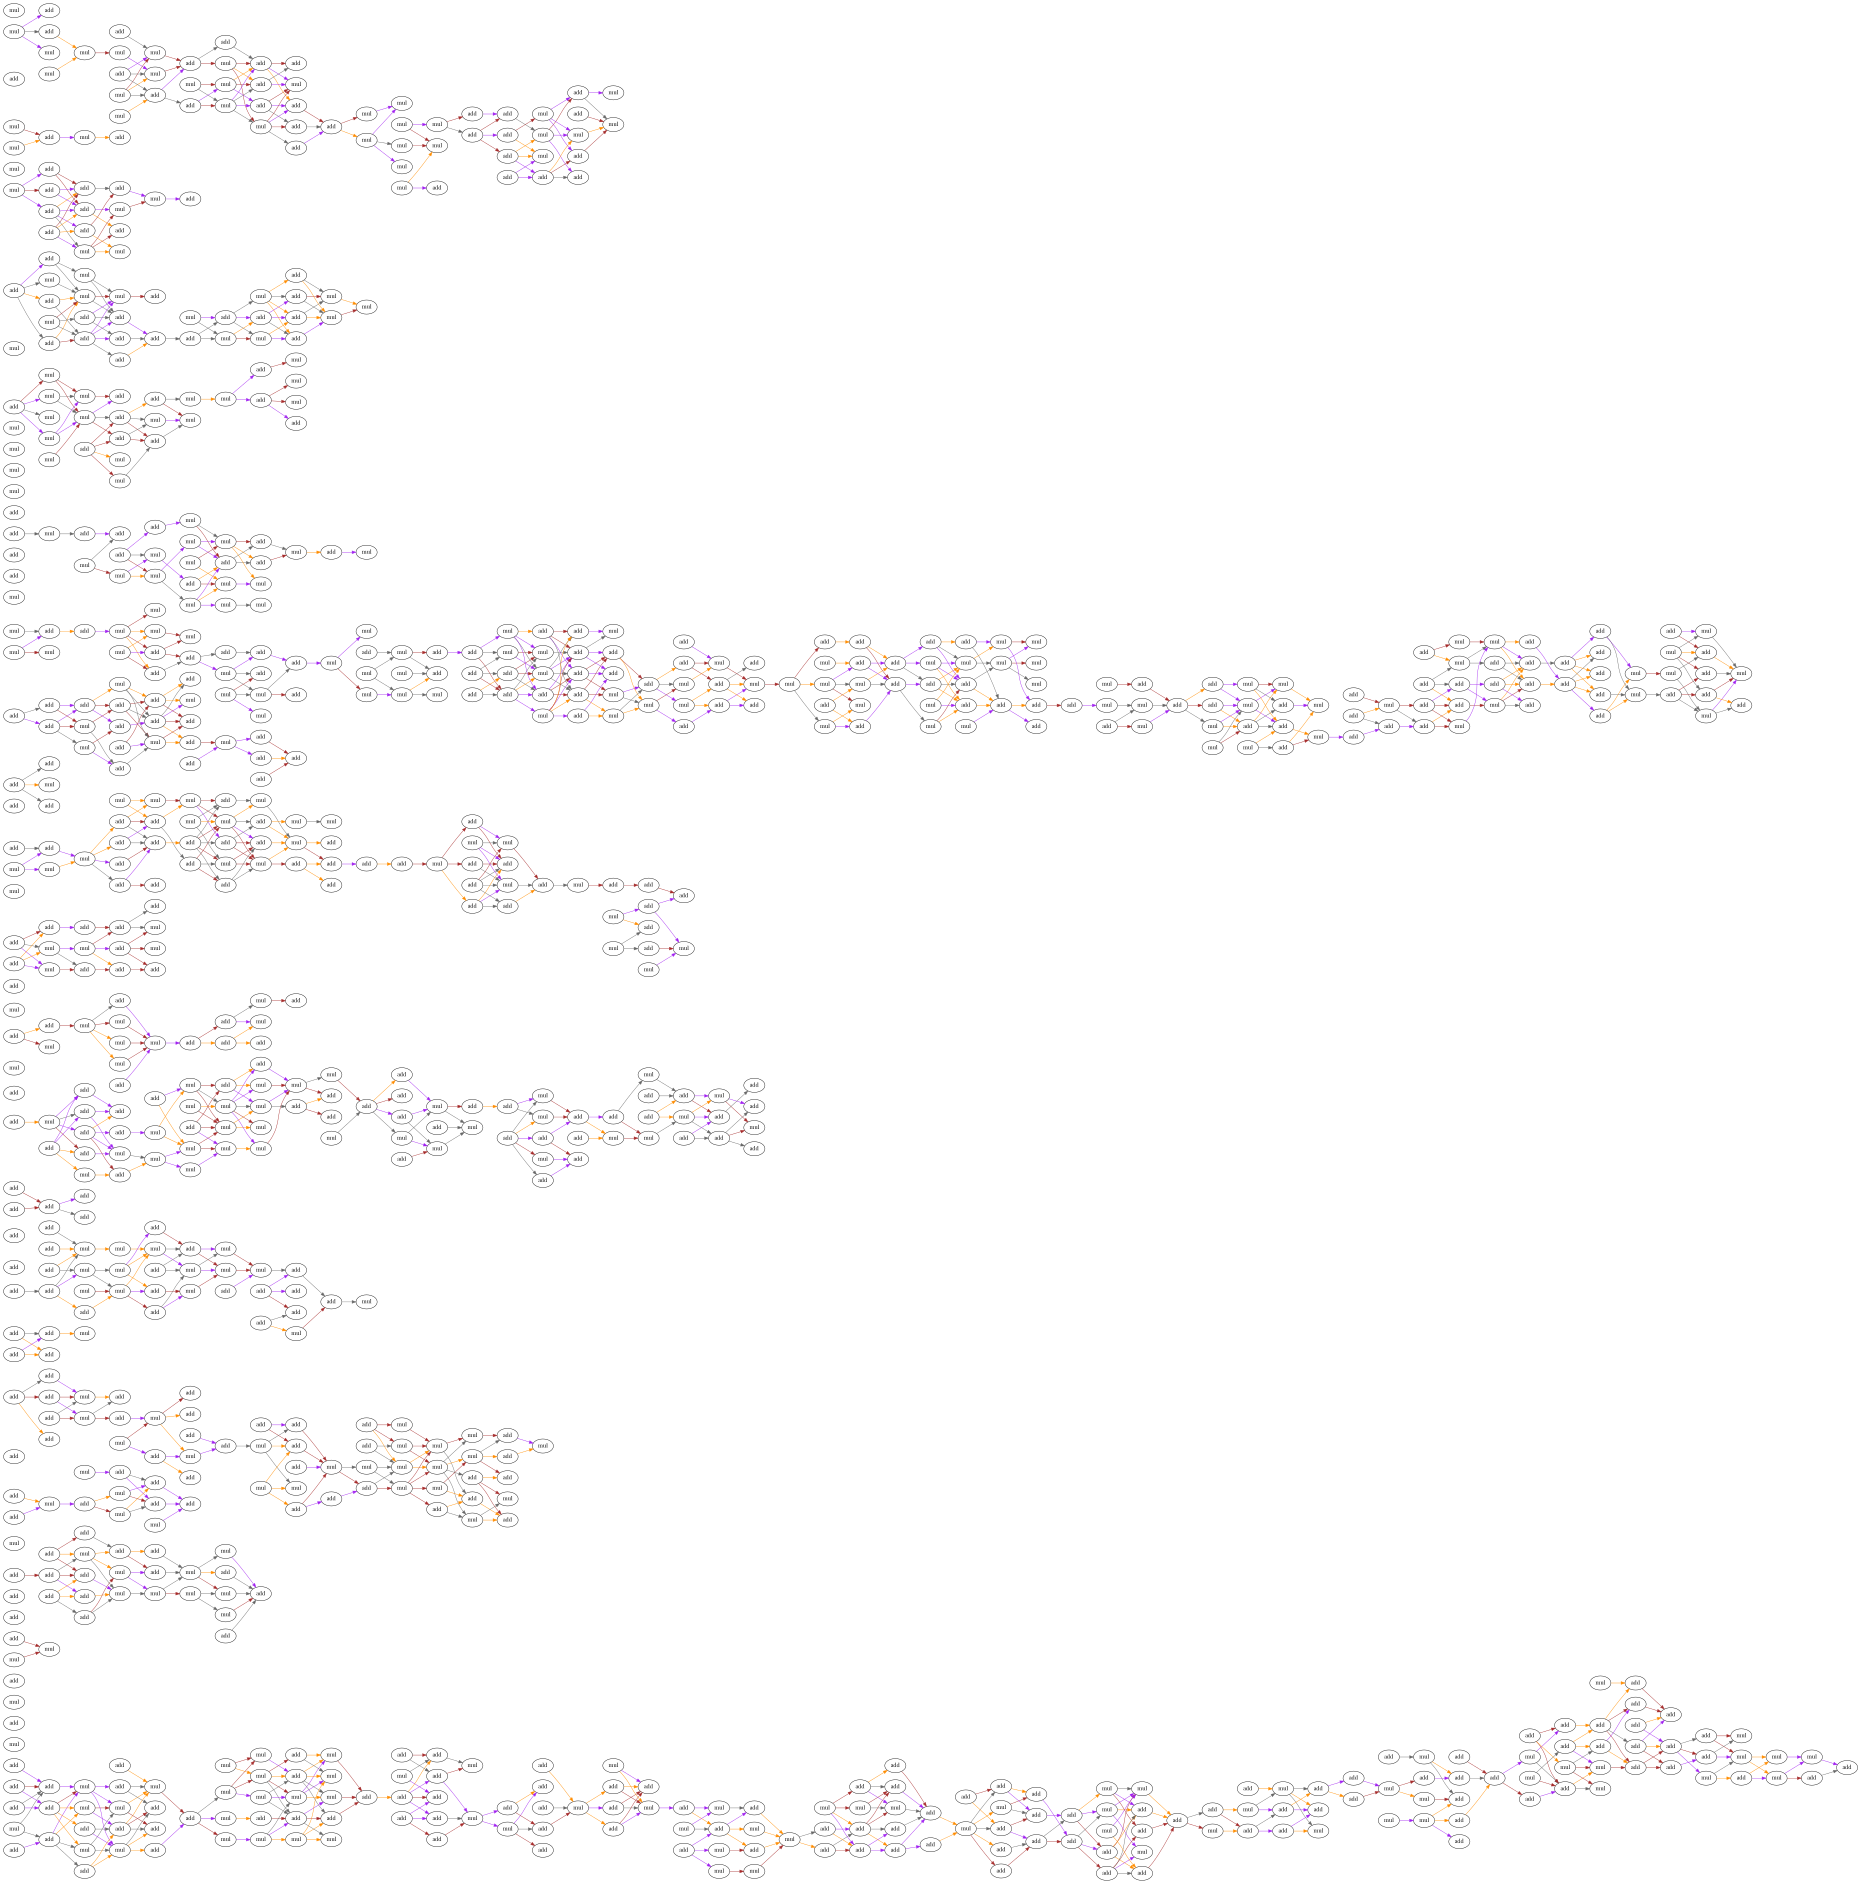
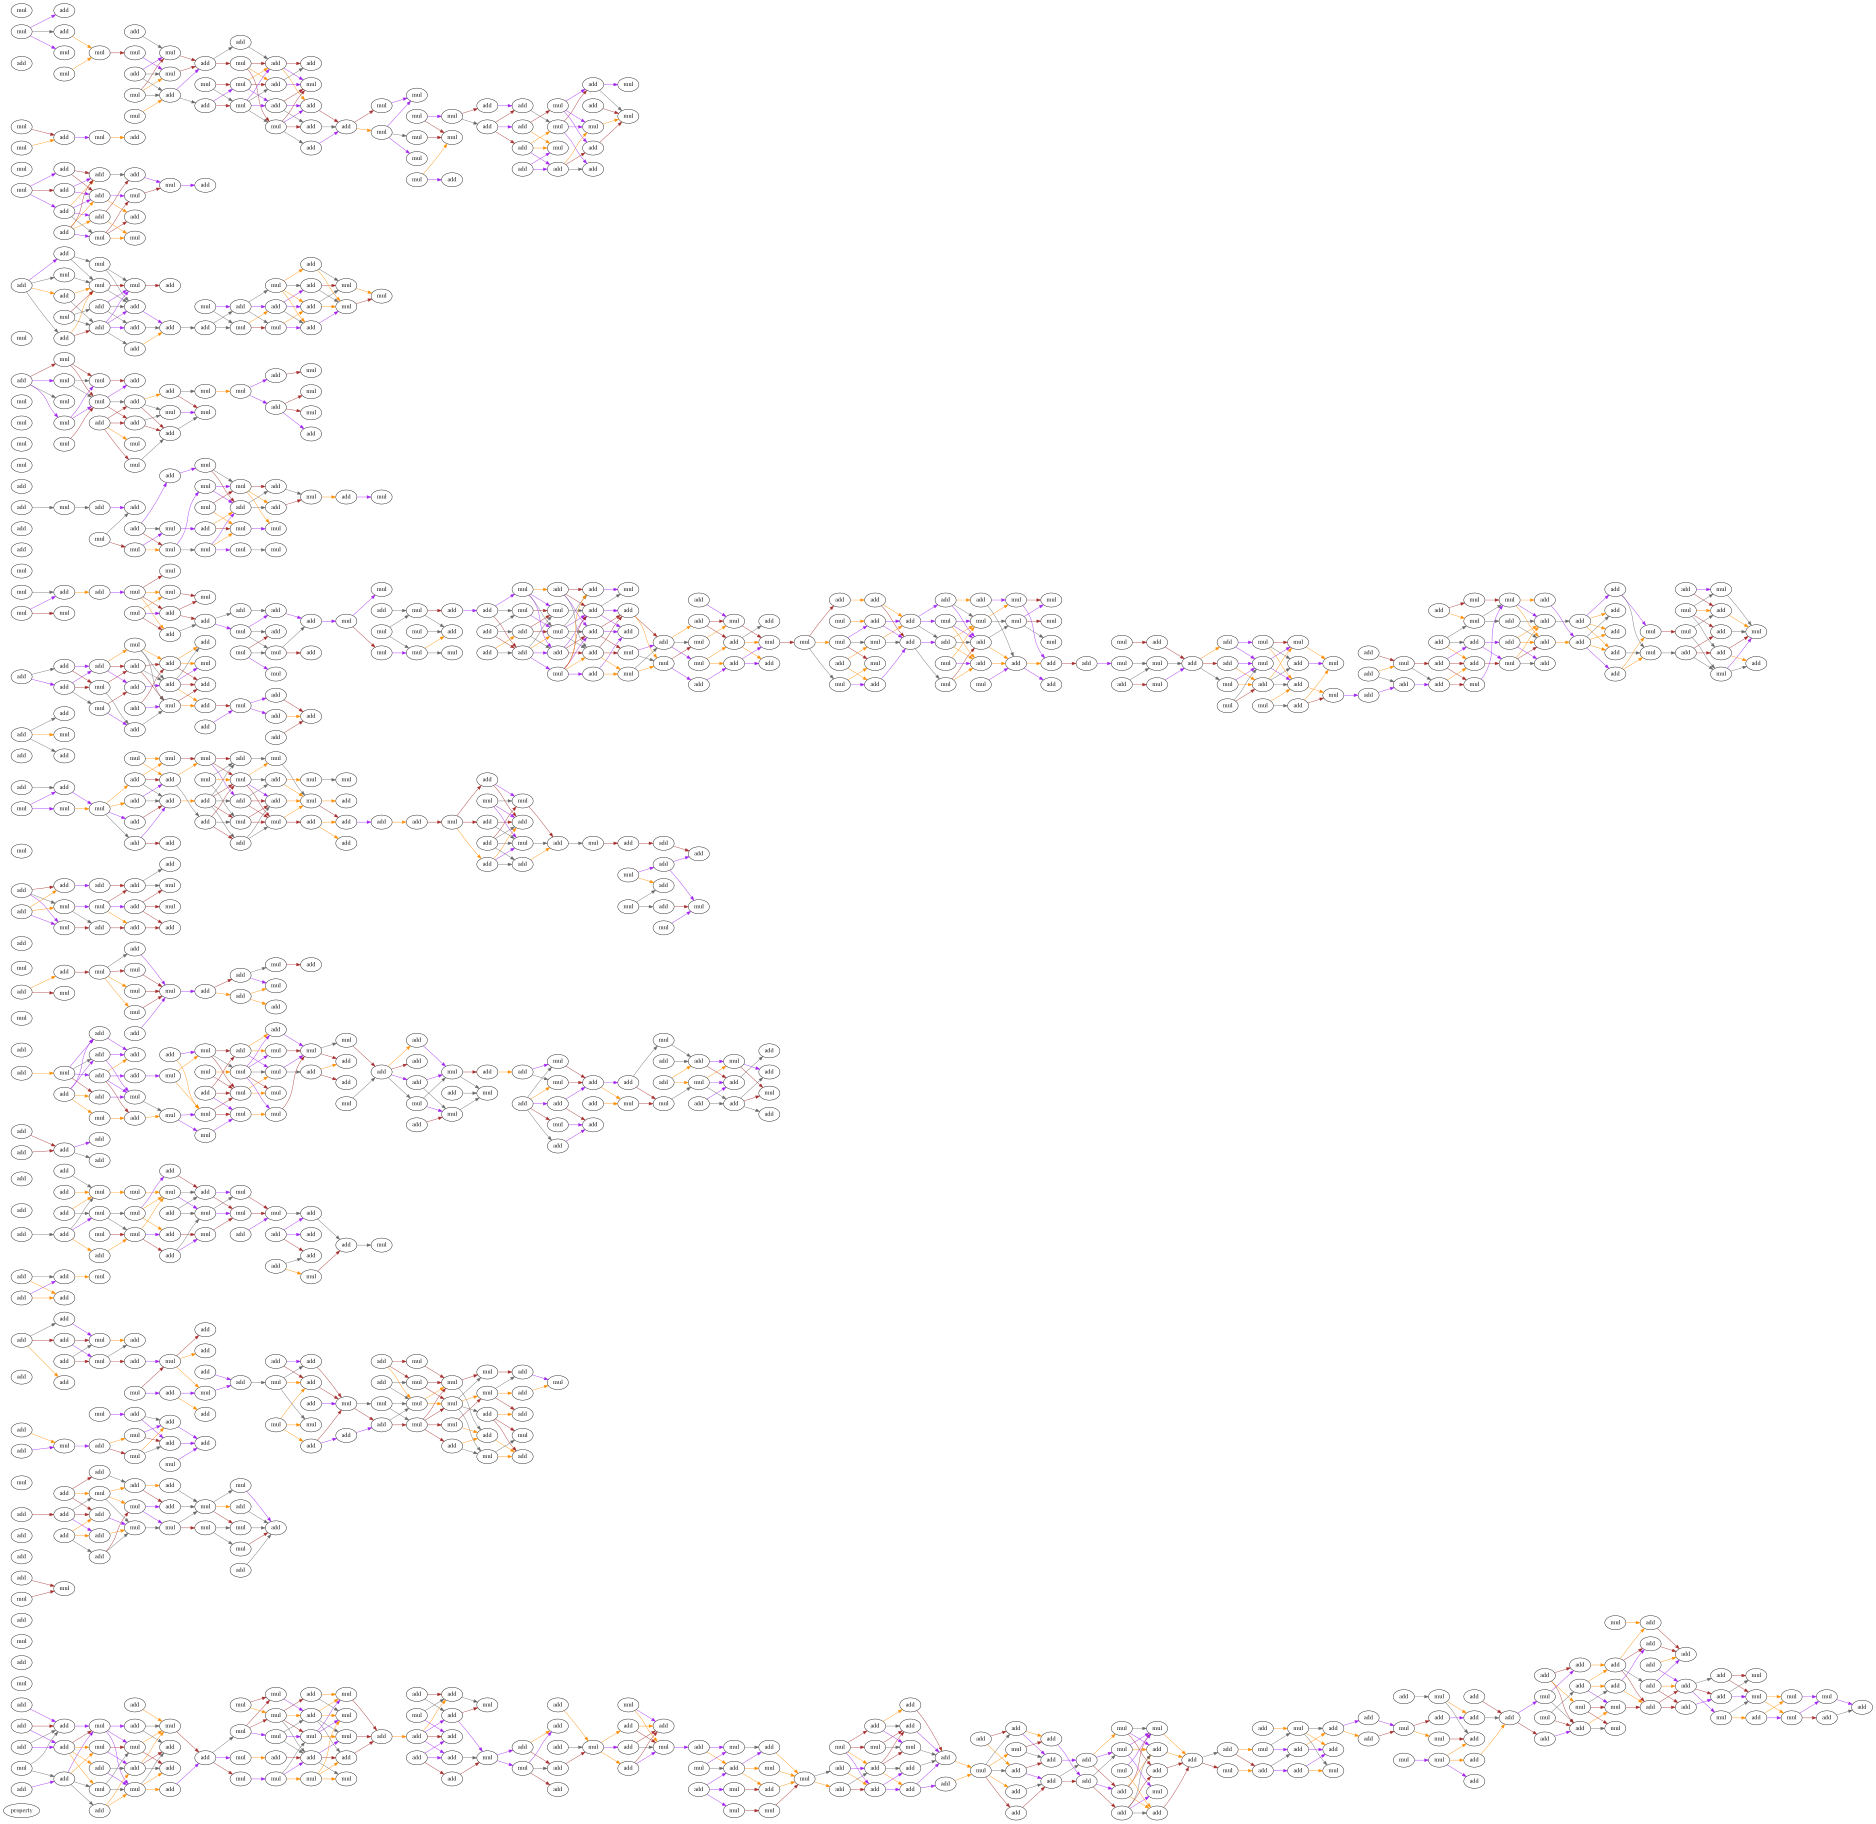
node "property": added
